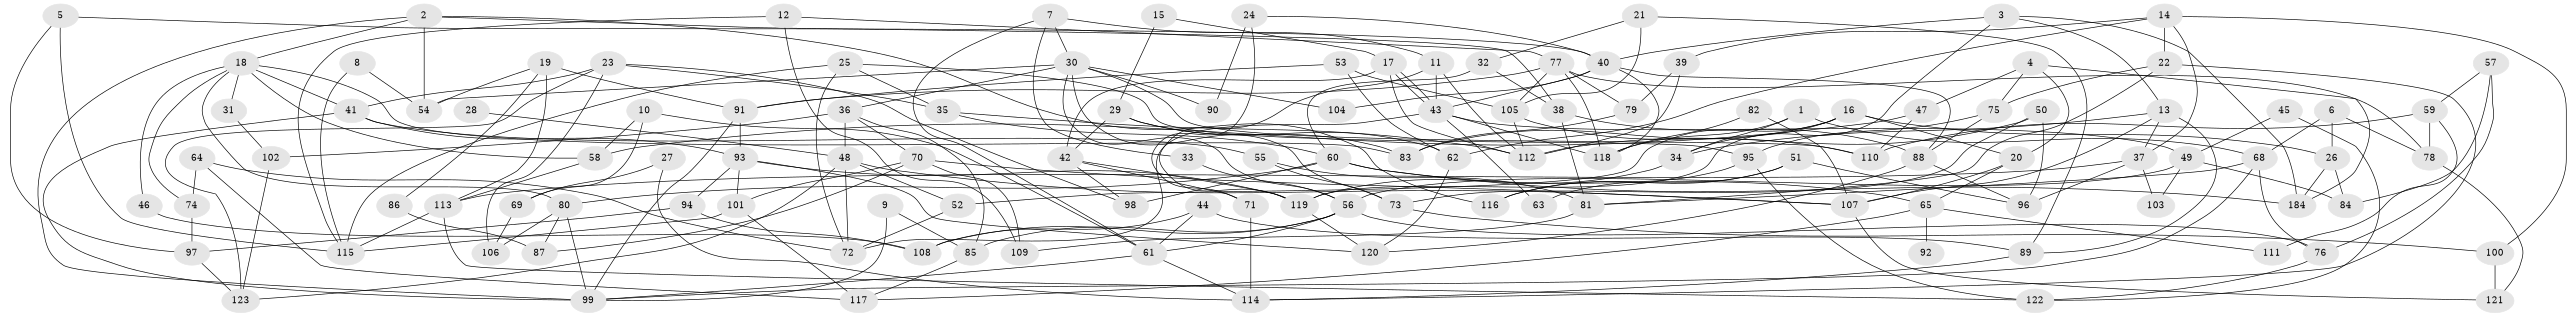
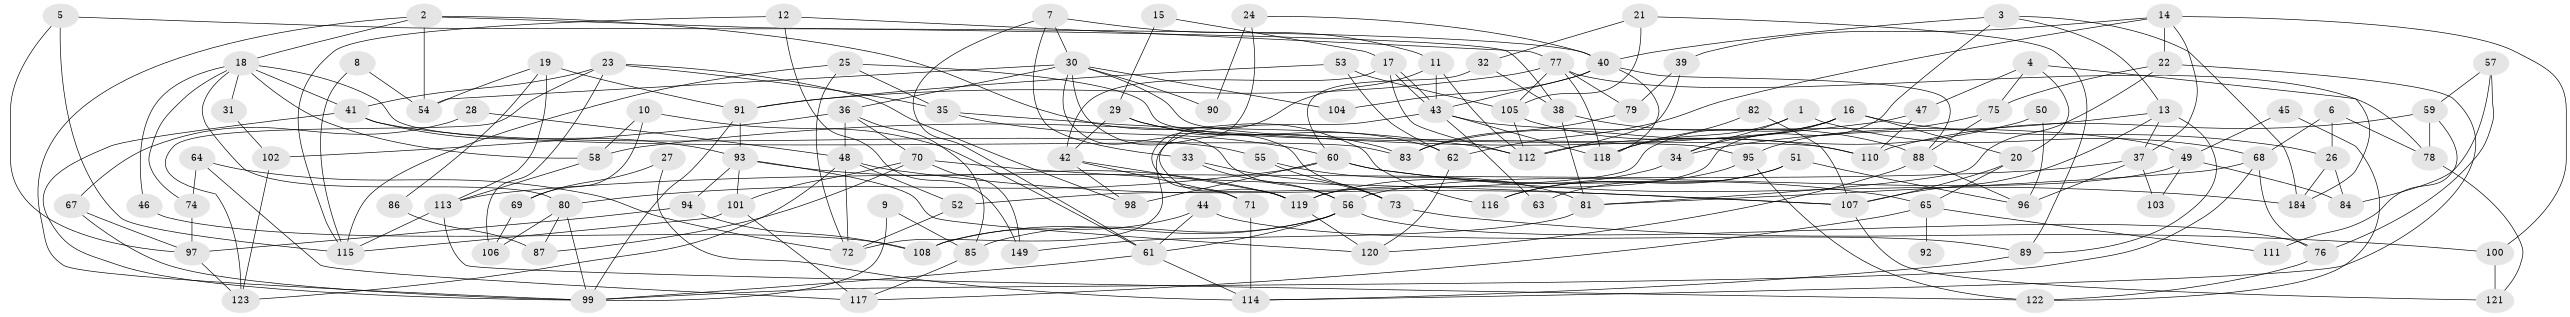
edge "50" -- "73": now "33" -- "73"
node "67": added
node "109": label "109" -> "149"
